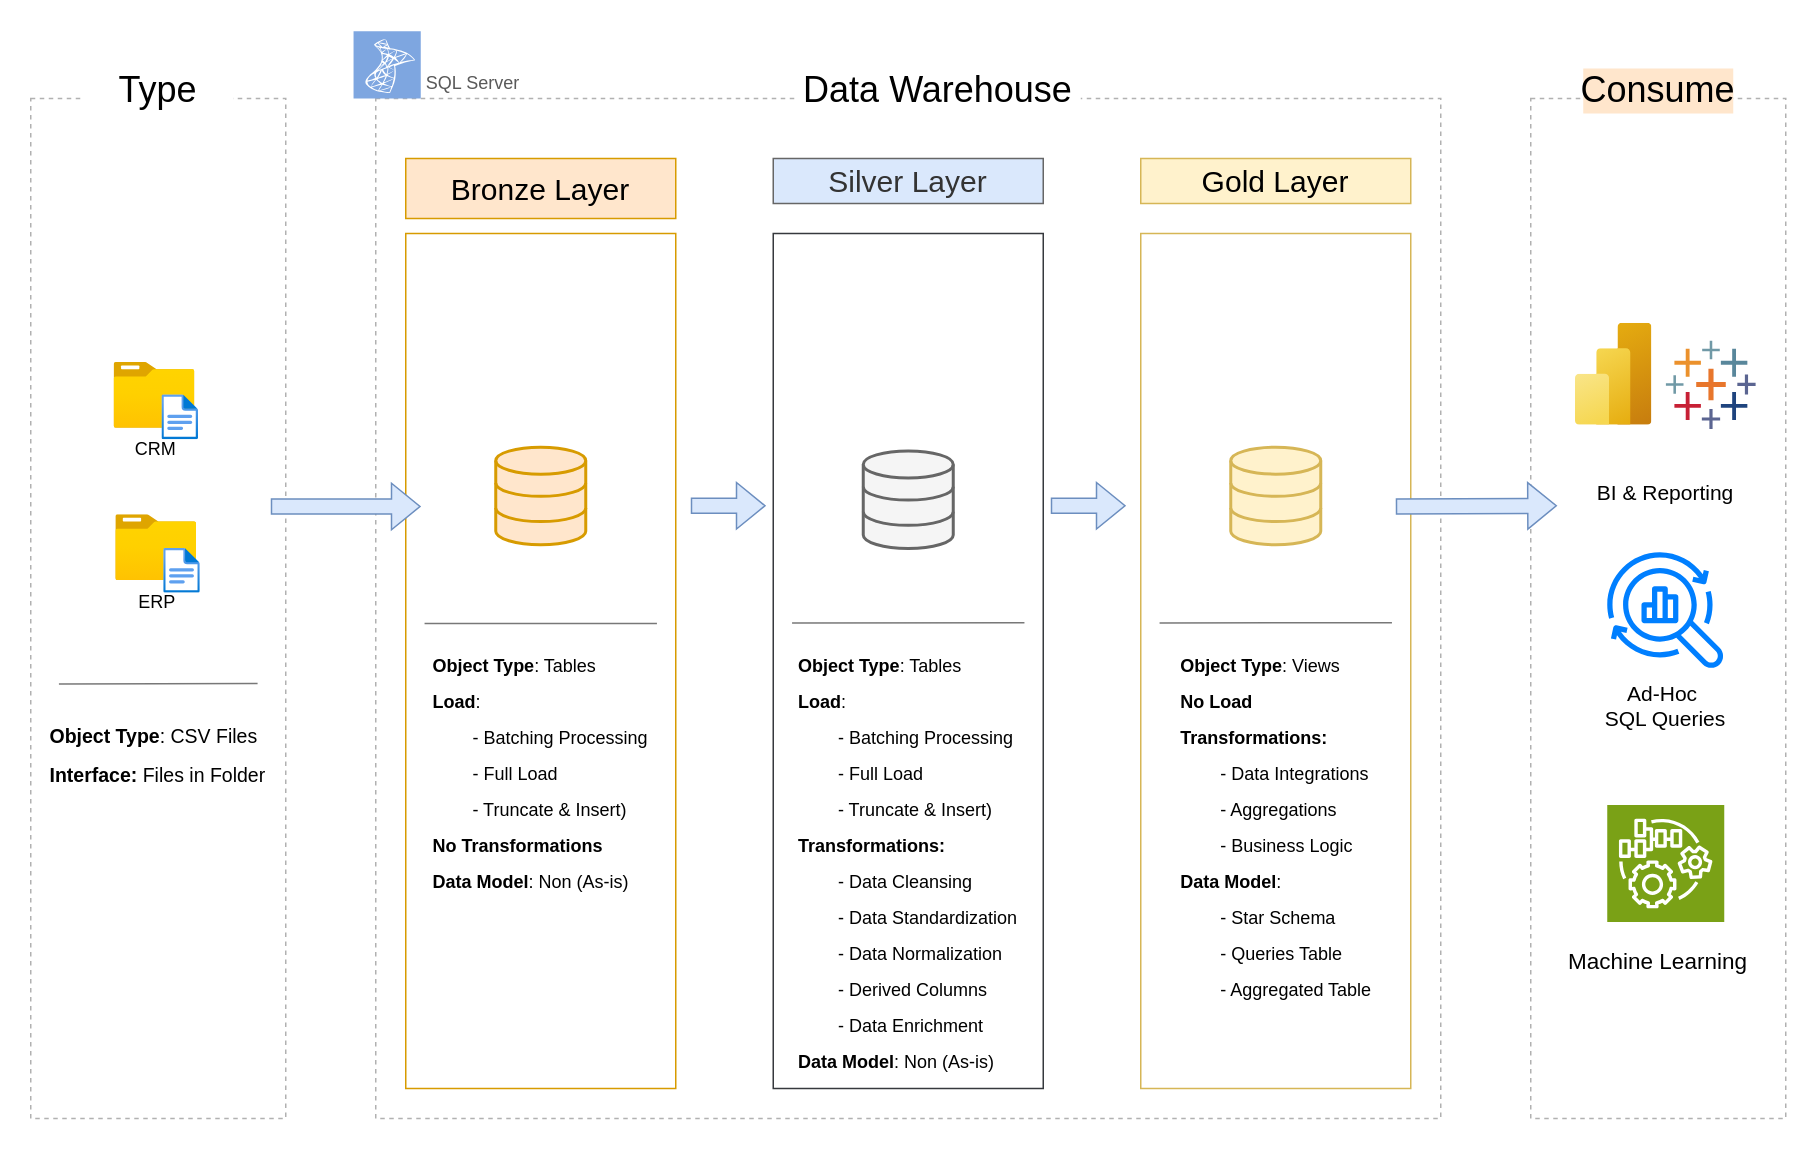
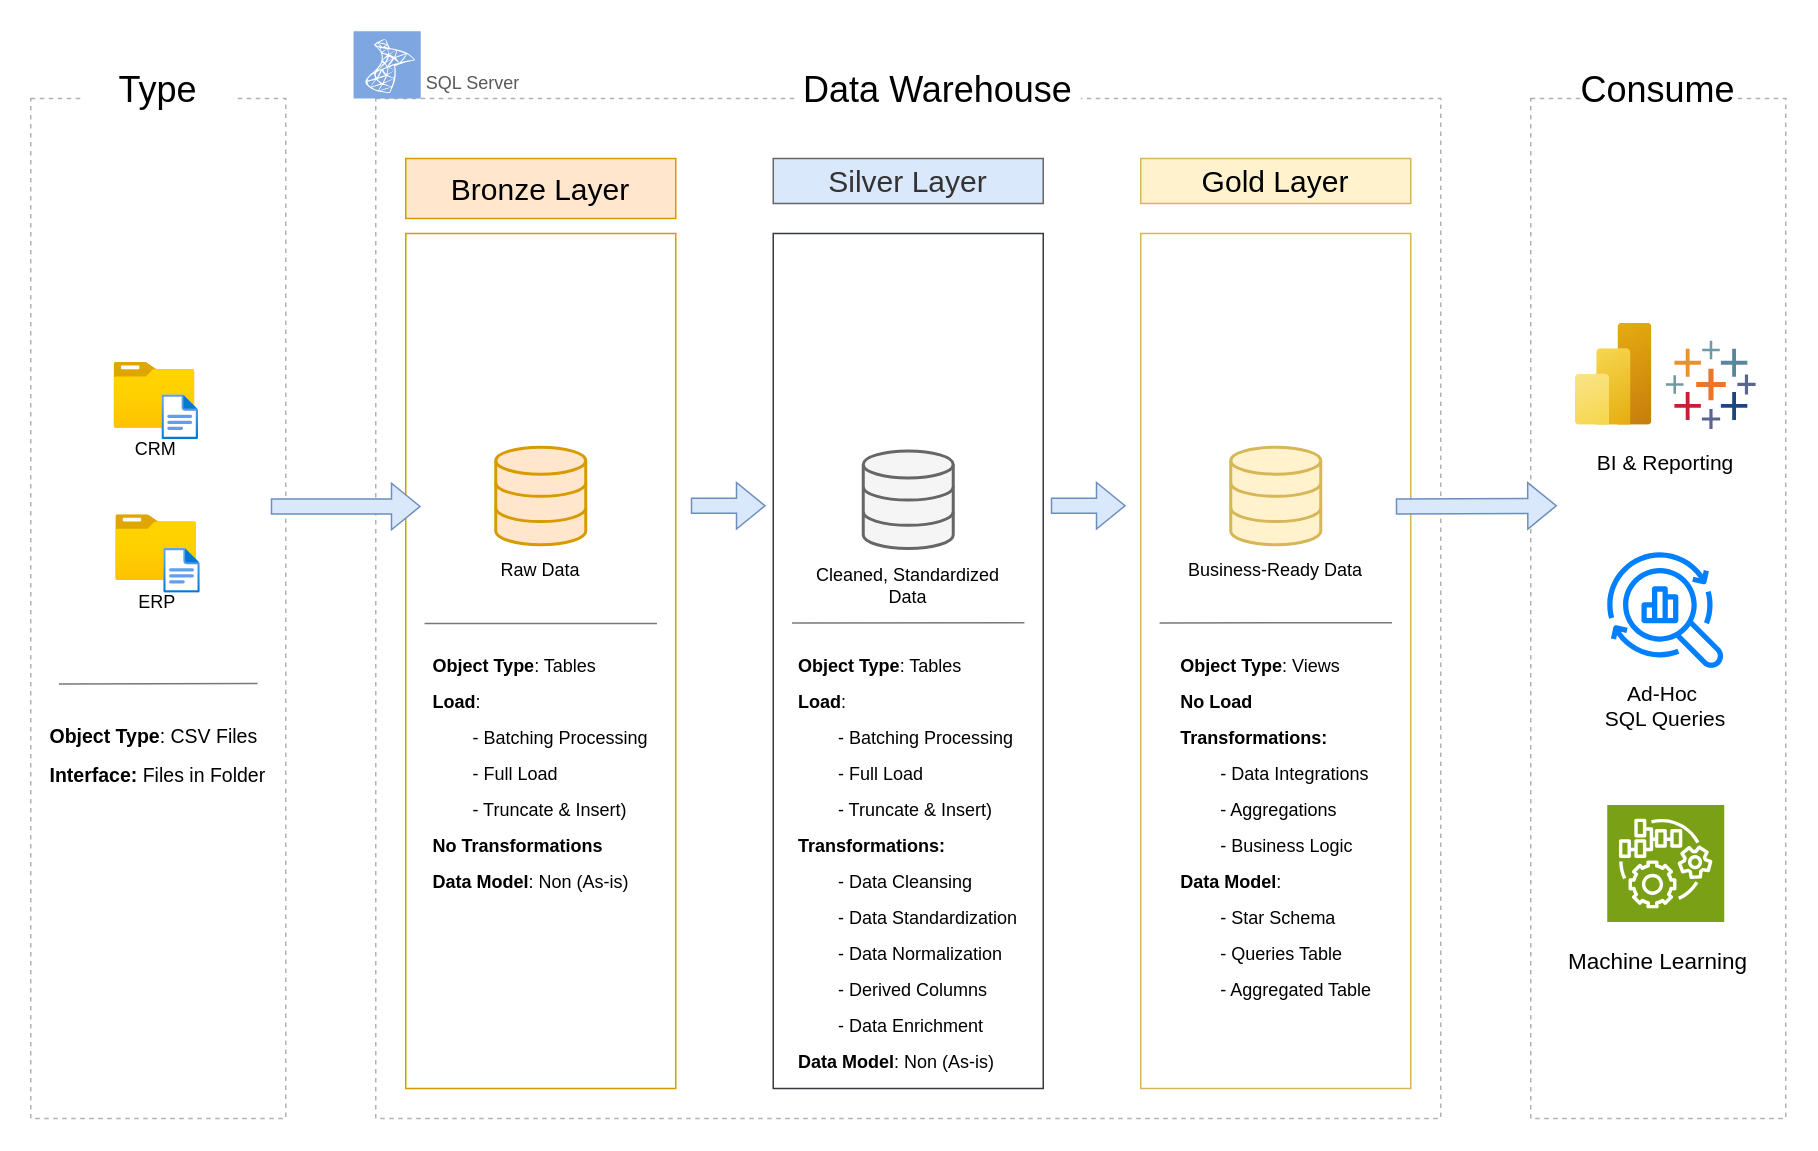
node "Consume": fillcolor #ffe6cc -> #ffffff
node "BI & Reporting": moved (1666, 492) -> (1666, 462)
node "Raw Data": added
node "Business-Ready Data": added
node "Cleaned, Standardized Data": added
